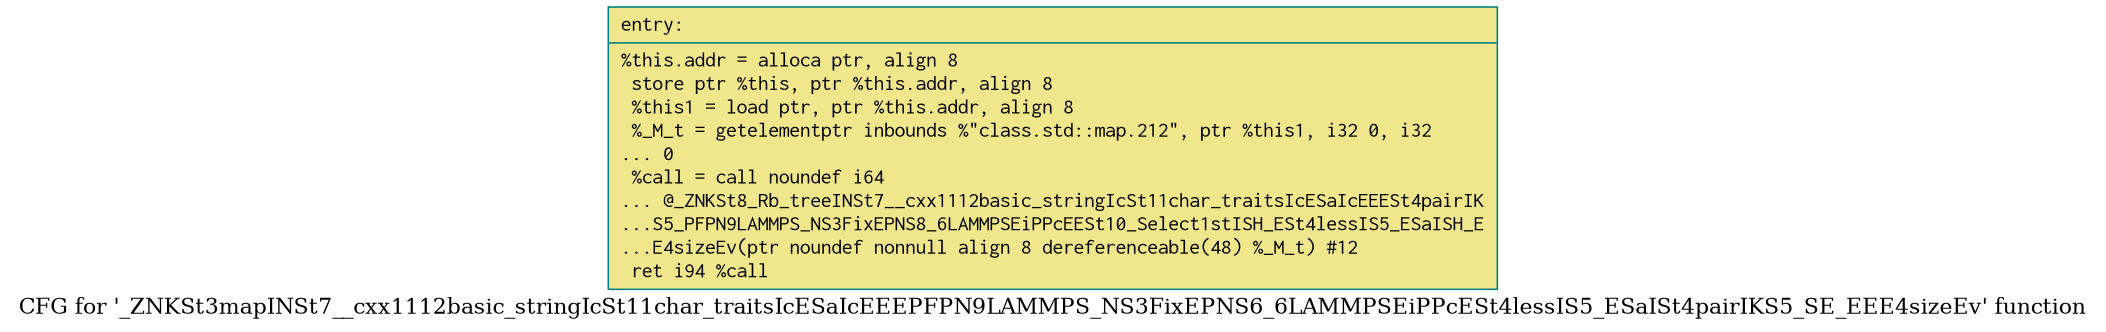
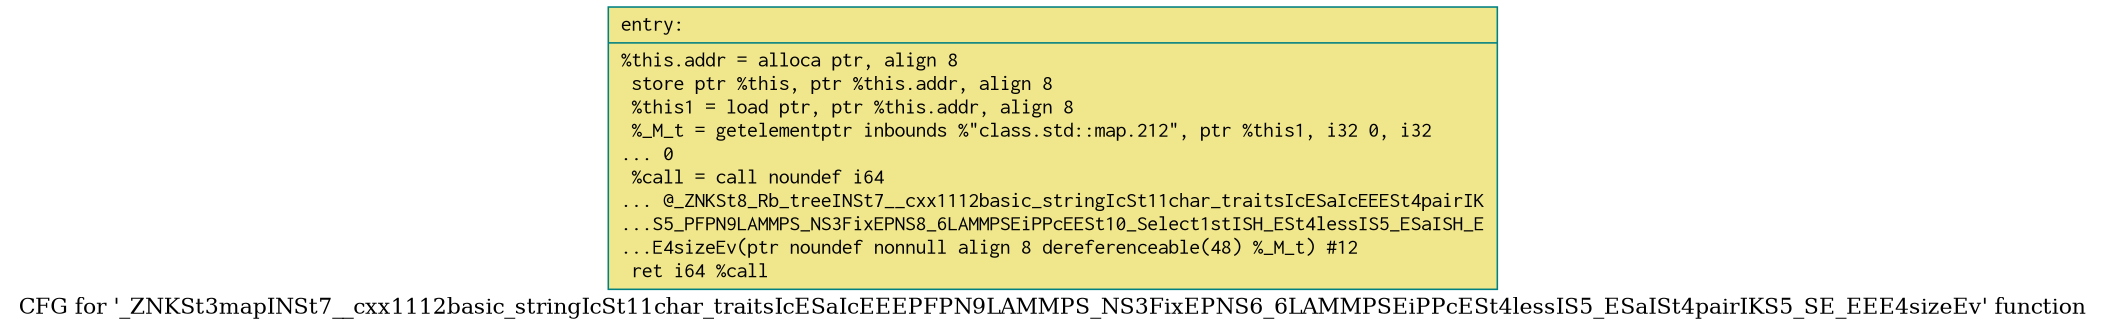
node "entry:": text "ret i94 %call" -> "ret i64 %call"
